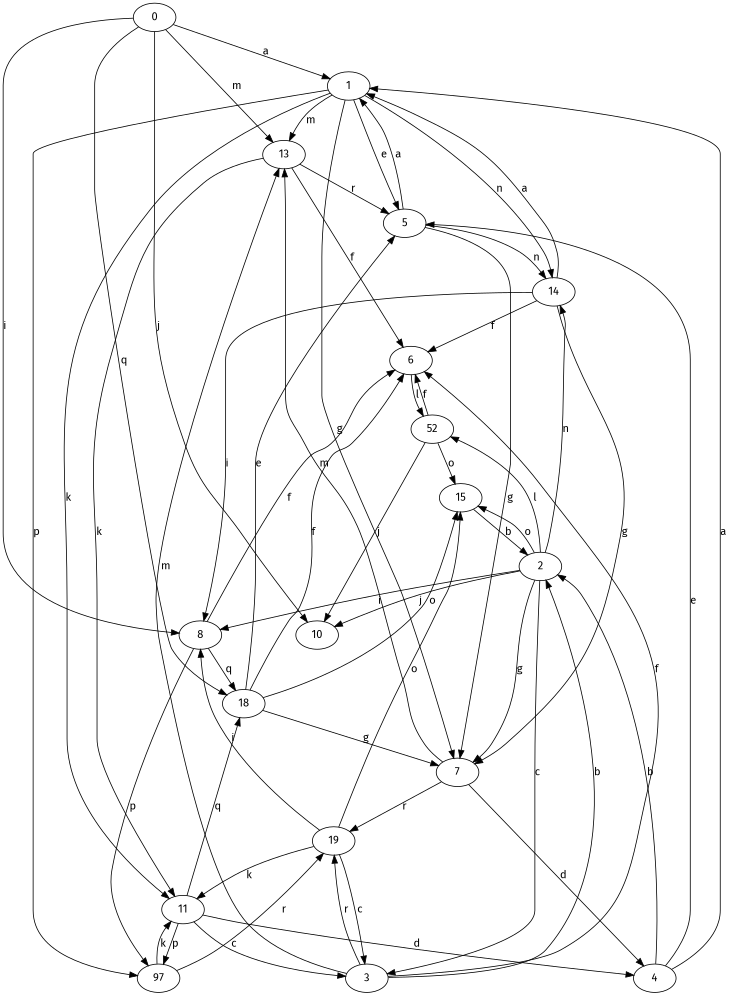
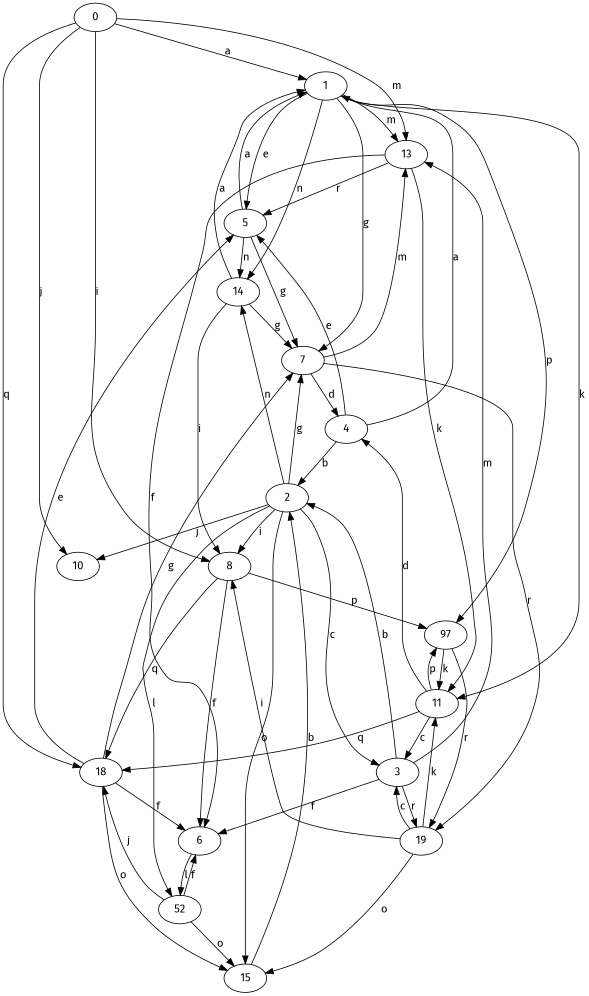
edge "14" -> "6": removed, label "f"
edge "52" -> "10": now "52" -> "18"
